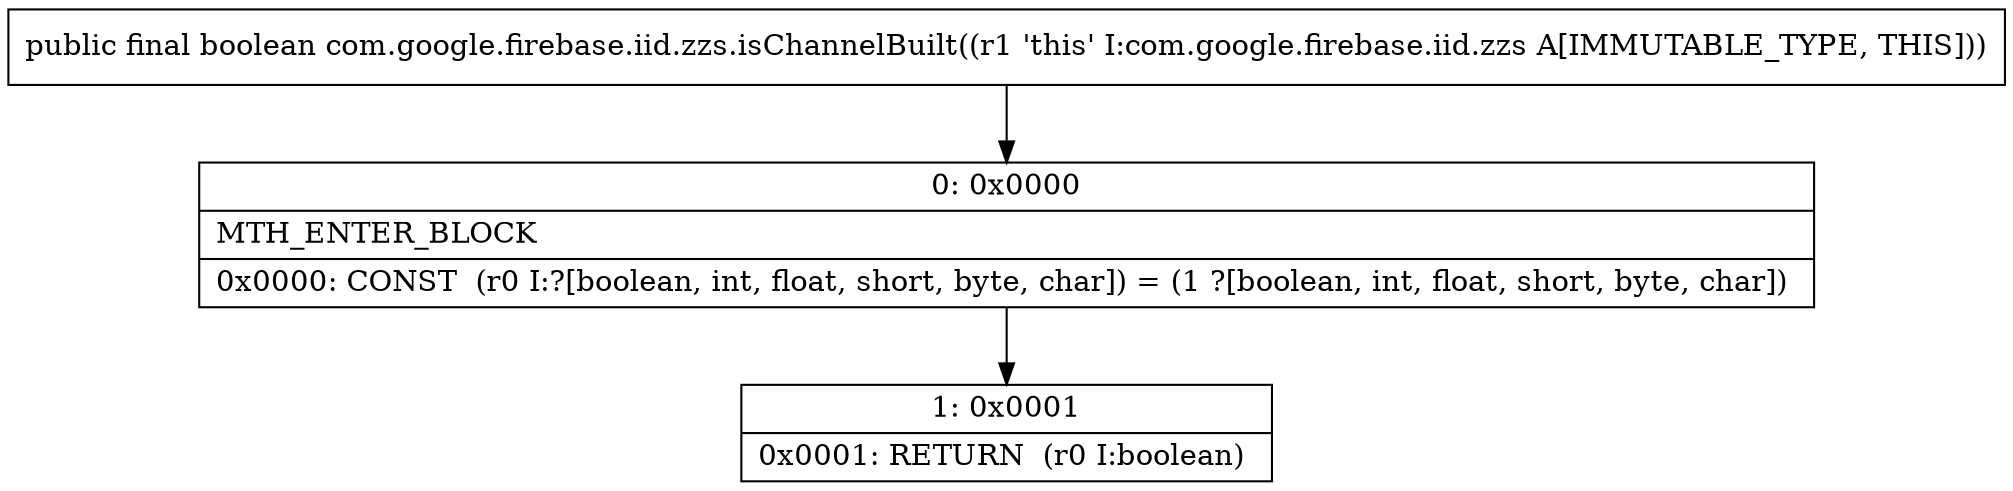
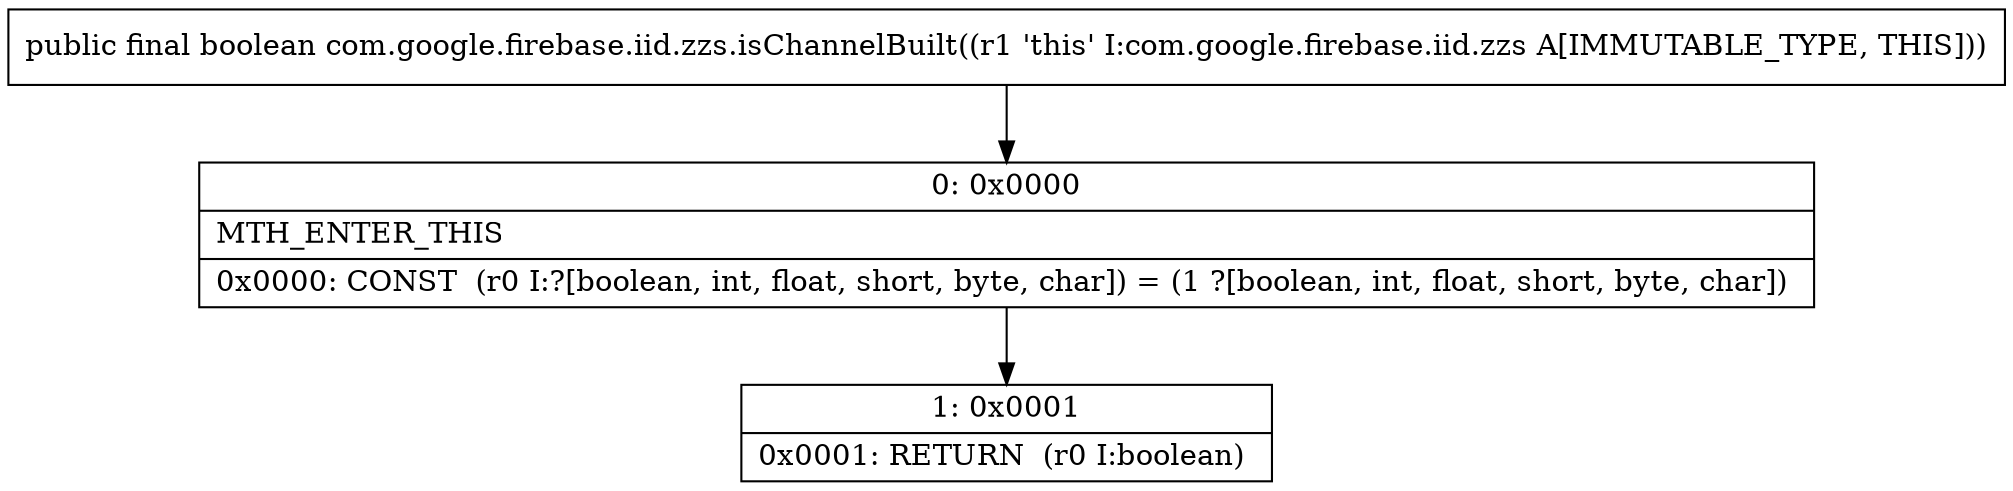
node "0: 0x0000": text "MTH_ENTER_BLOCK" -> "MTH_ENTER_THIS"
